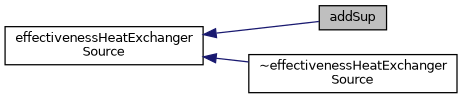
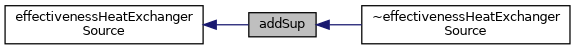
edge "~effectivenessHeatExchanger Source" -> "effectivenessHeatExchanger Source": now "~effectivenessHeatExchanger Source" -> "addSup"
